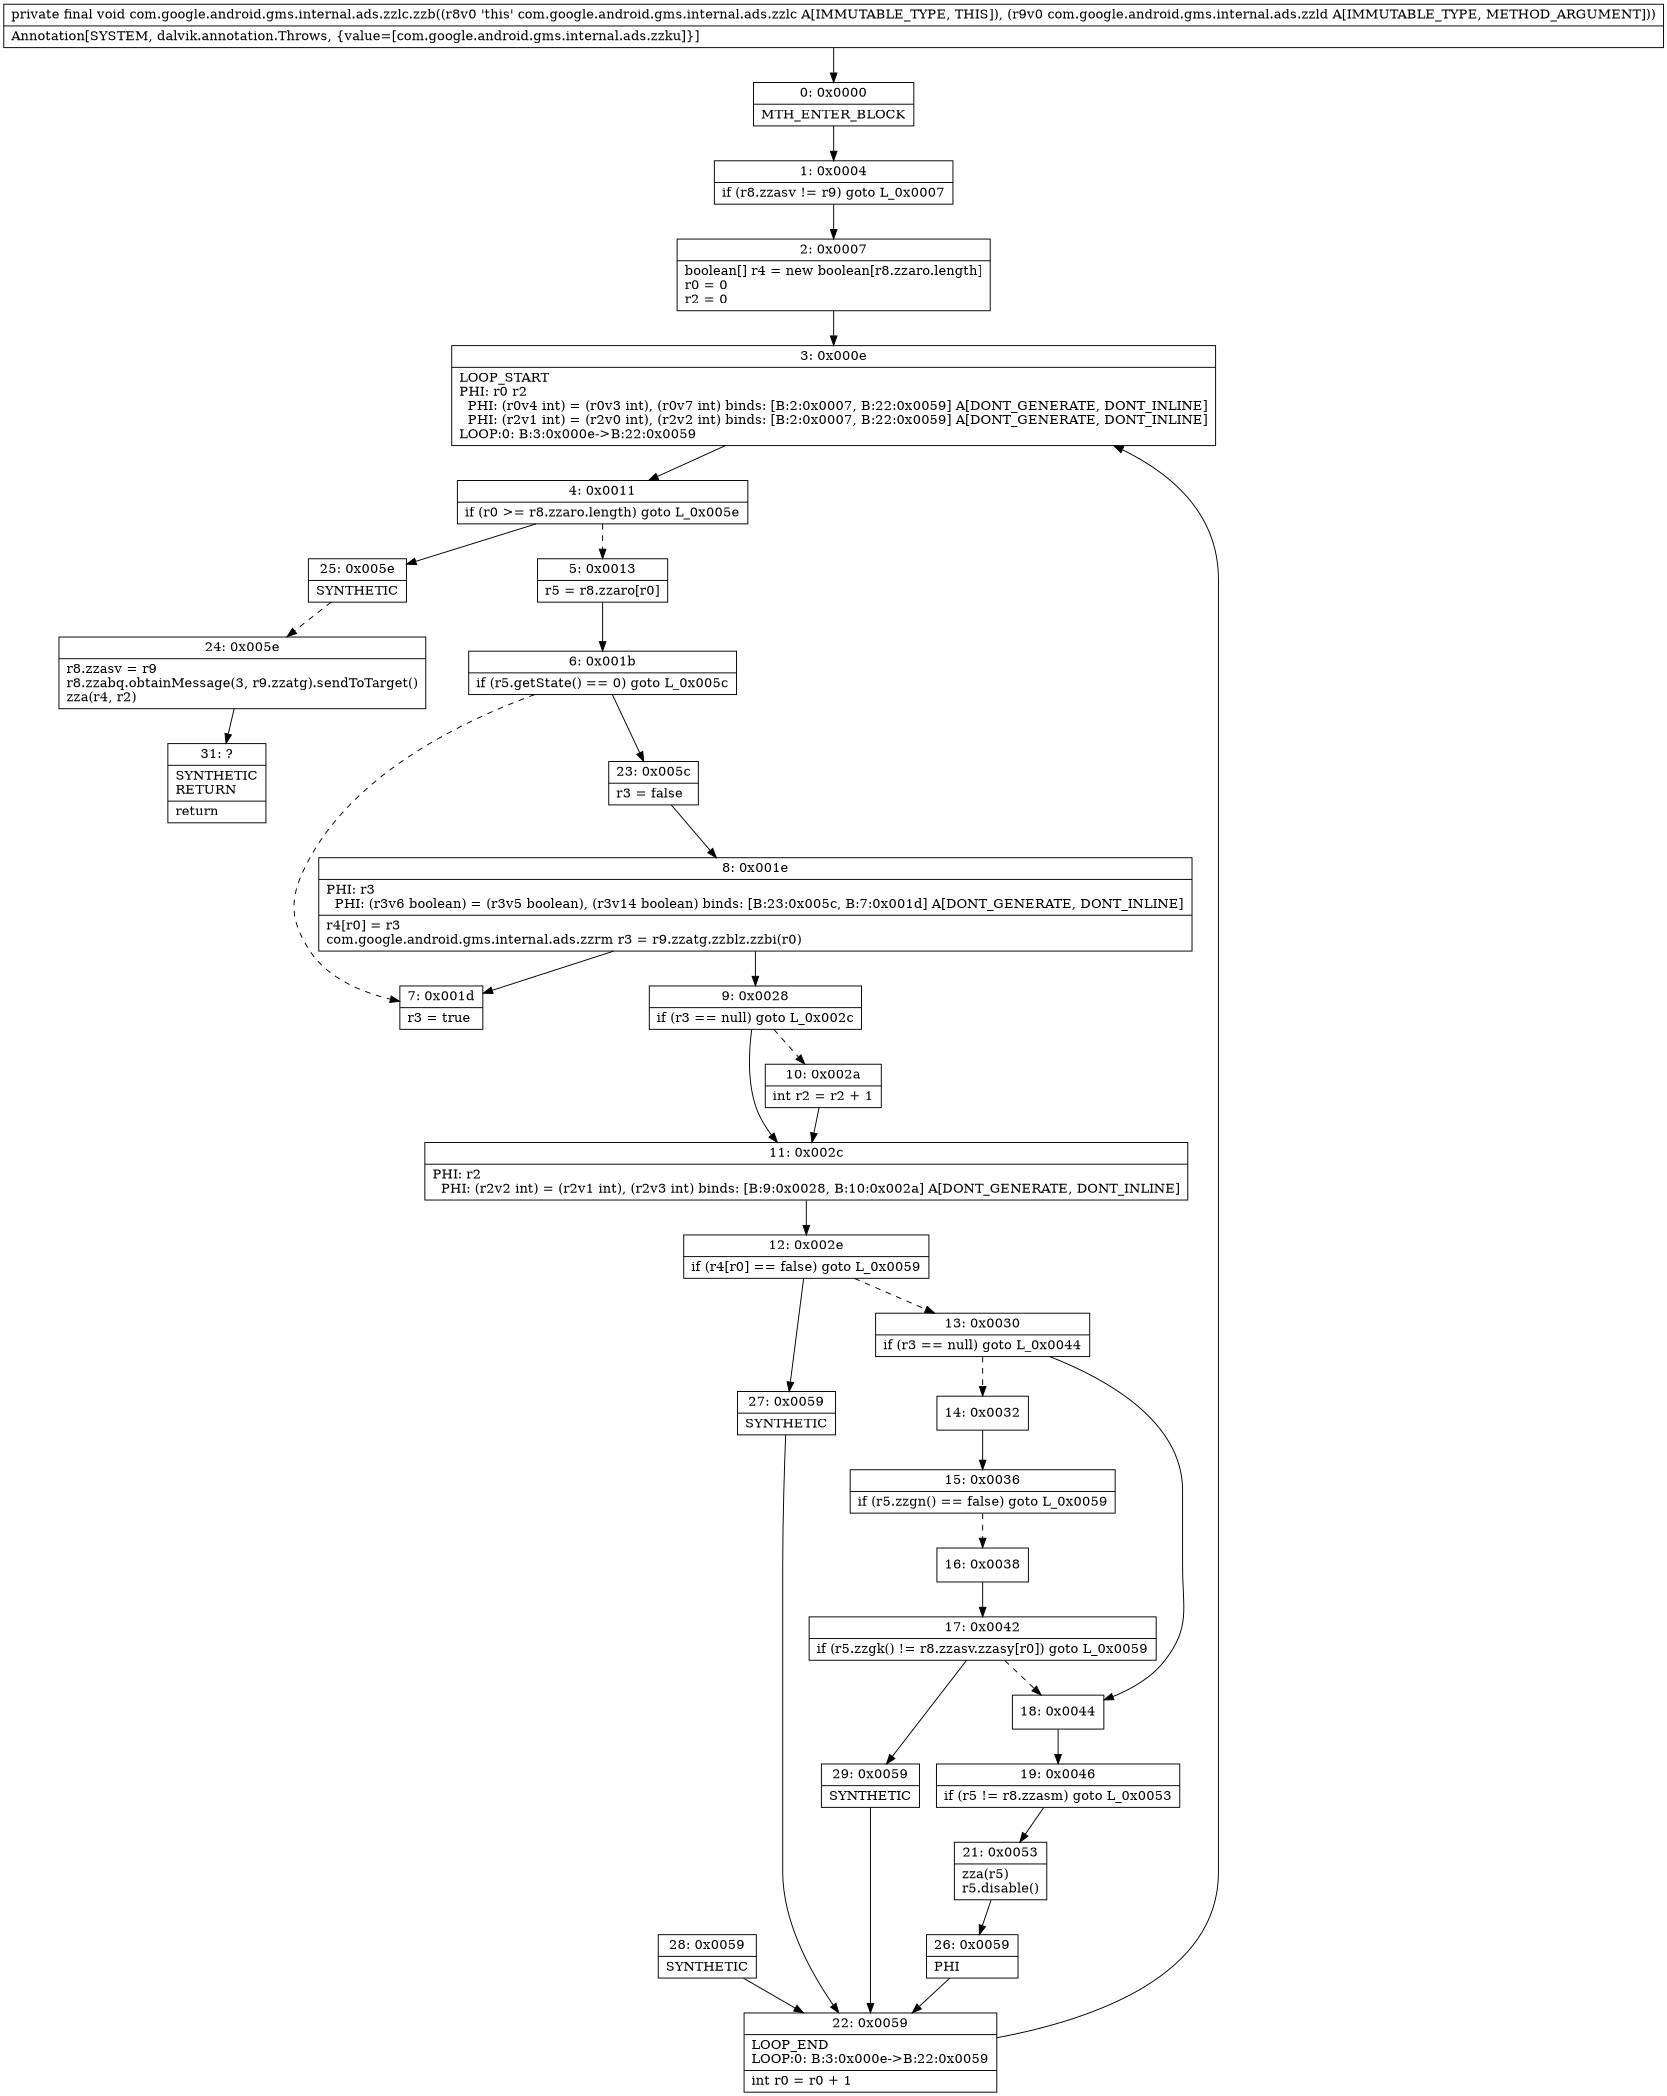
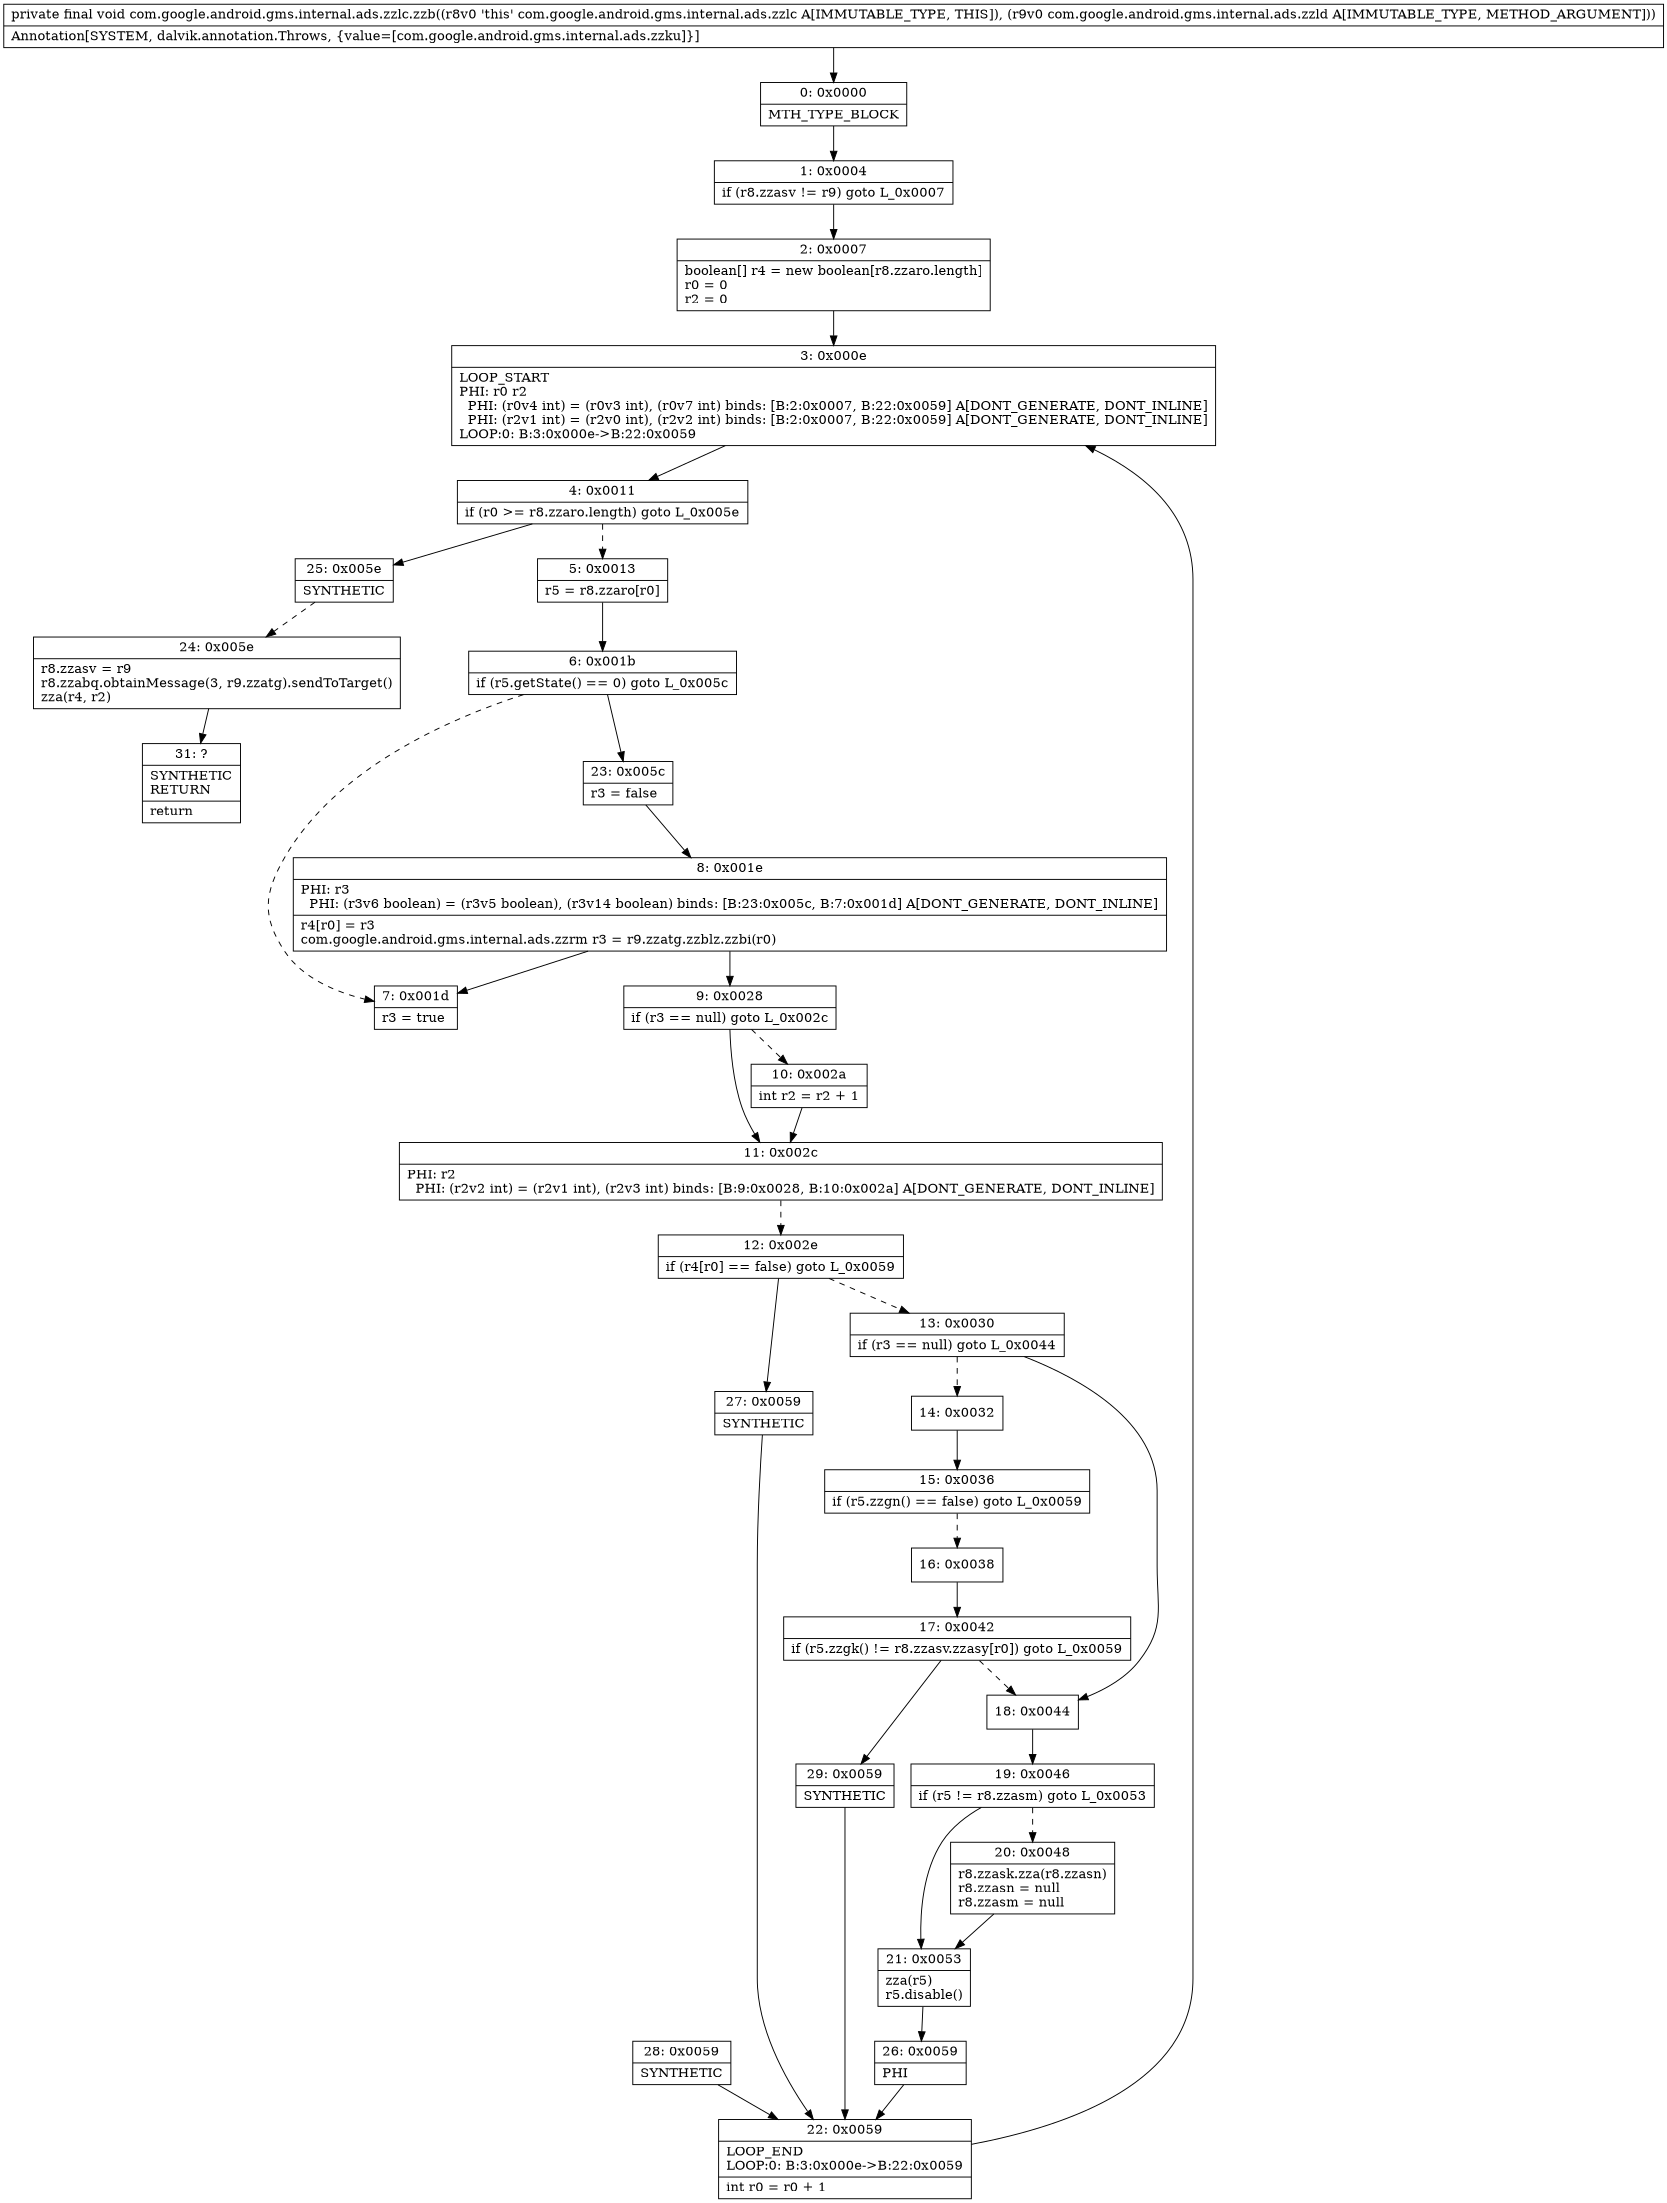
node "0: 0x0000": text "MTH_ENTER_BLOCK" -> "MTH_TYPE_BLOCK"
edge "11: 0x002c" -> "12: 0x002e": style solid -> dashed
node "20: 0x0048": added
